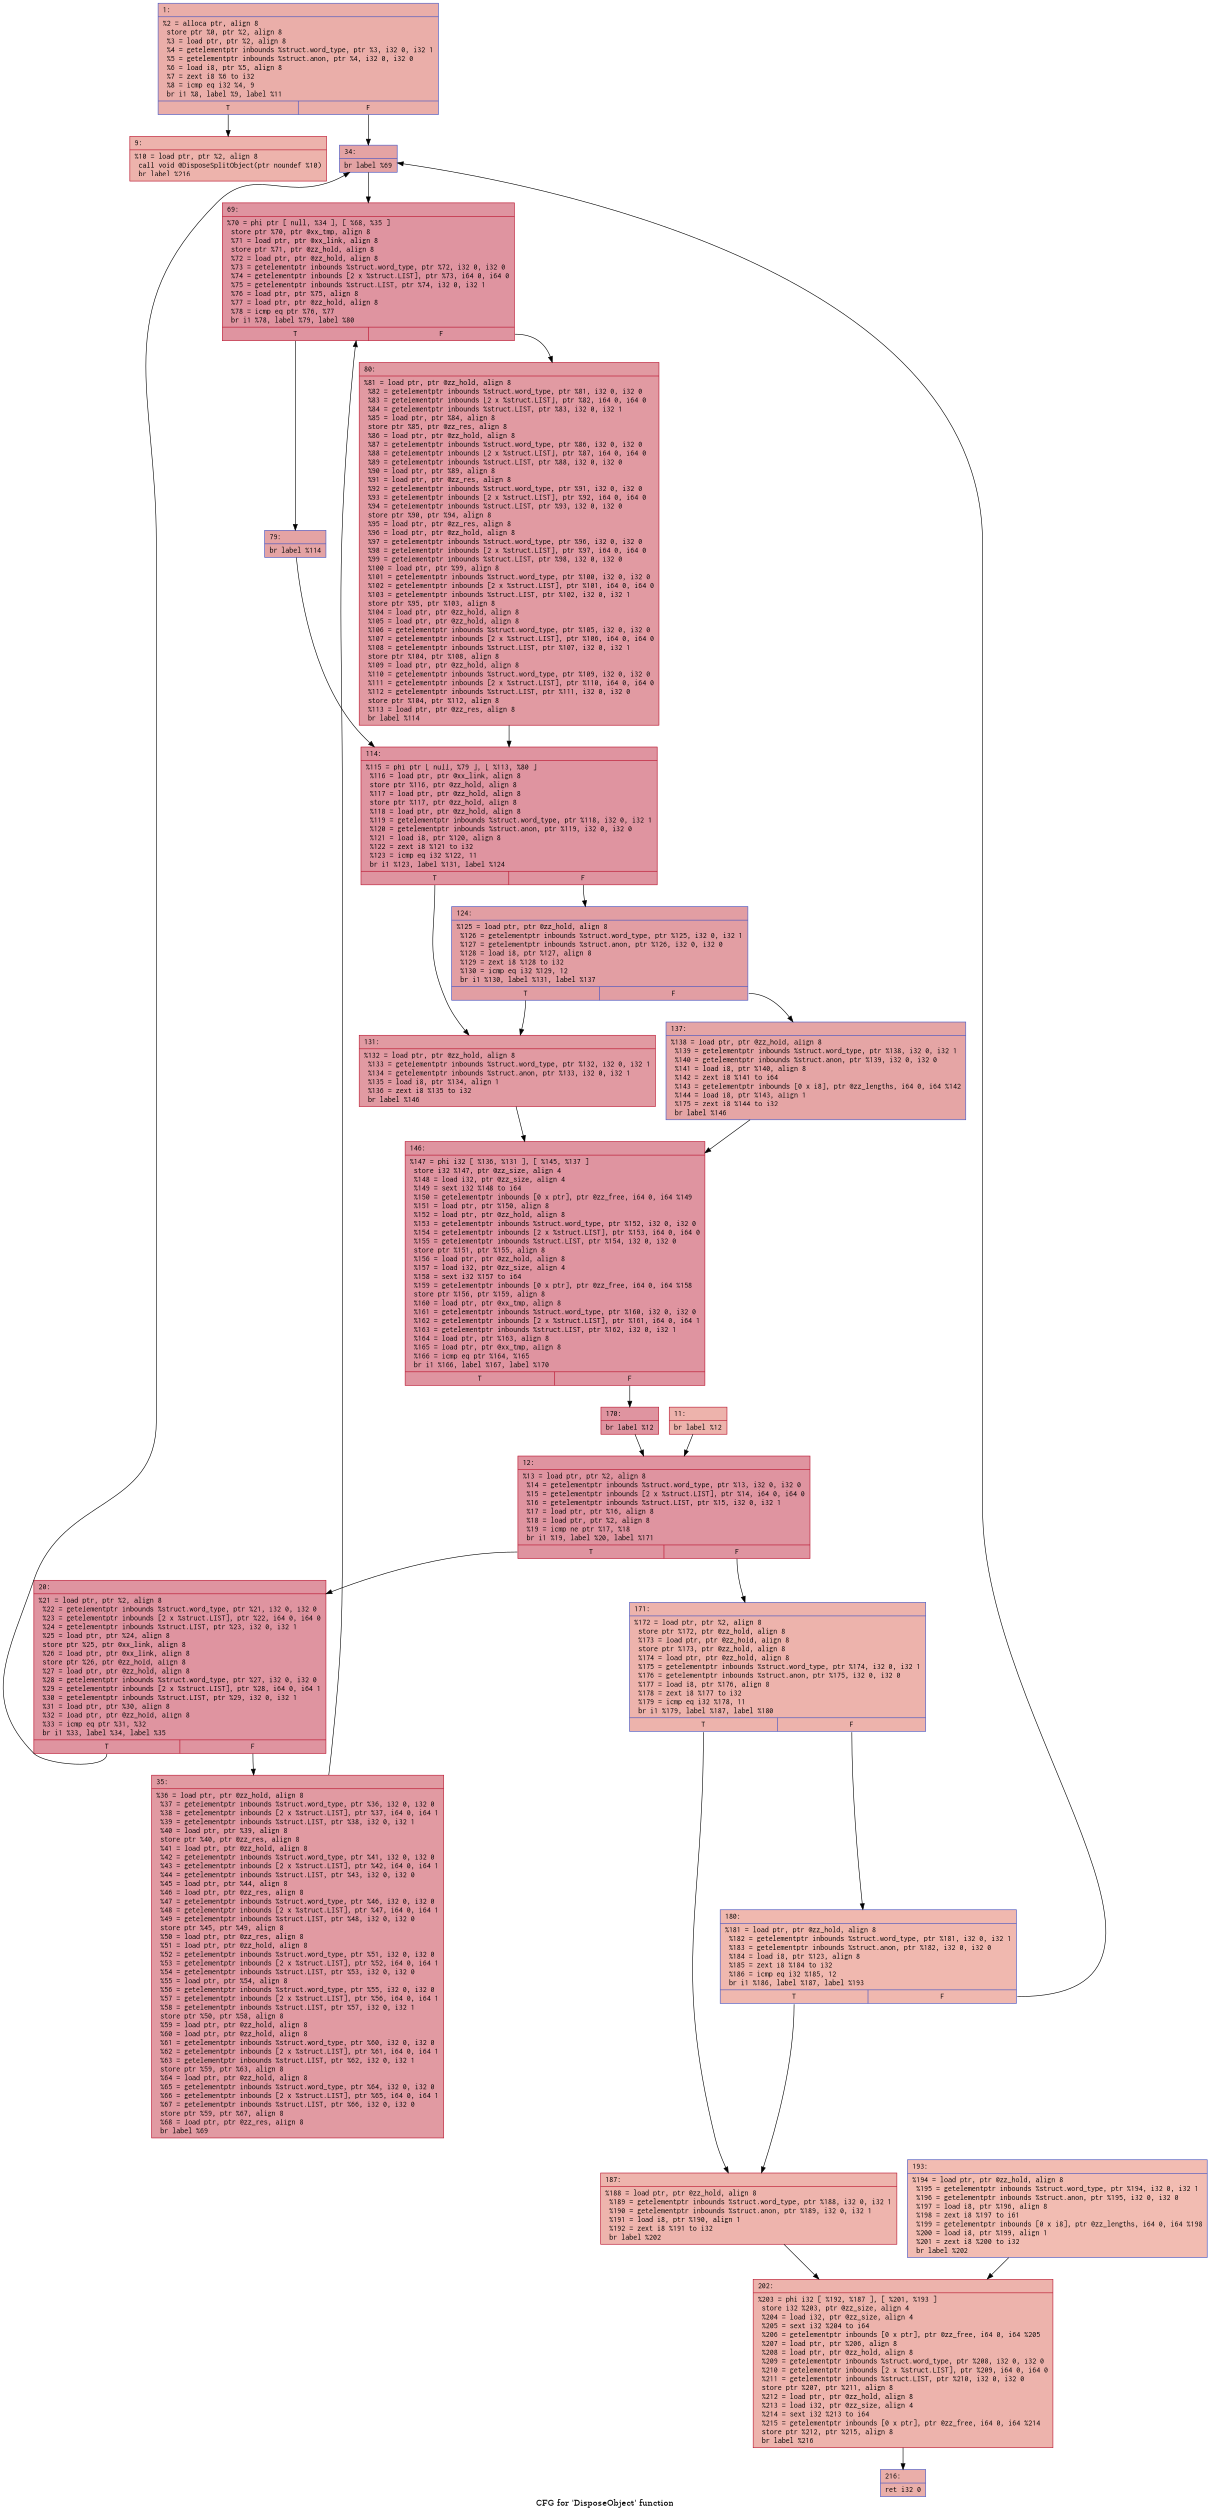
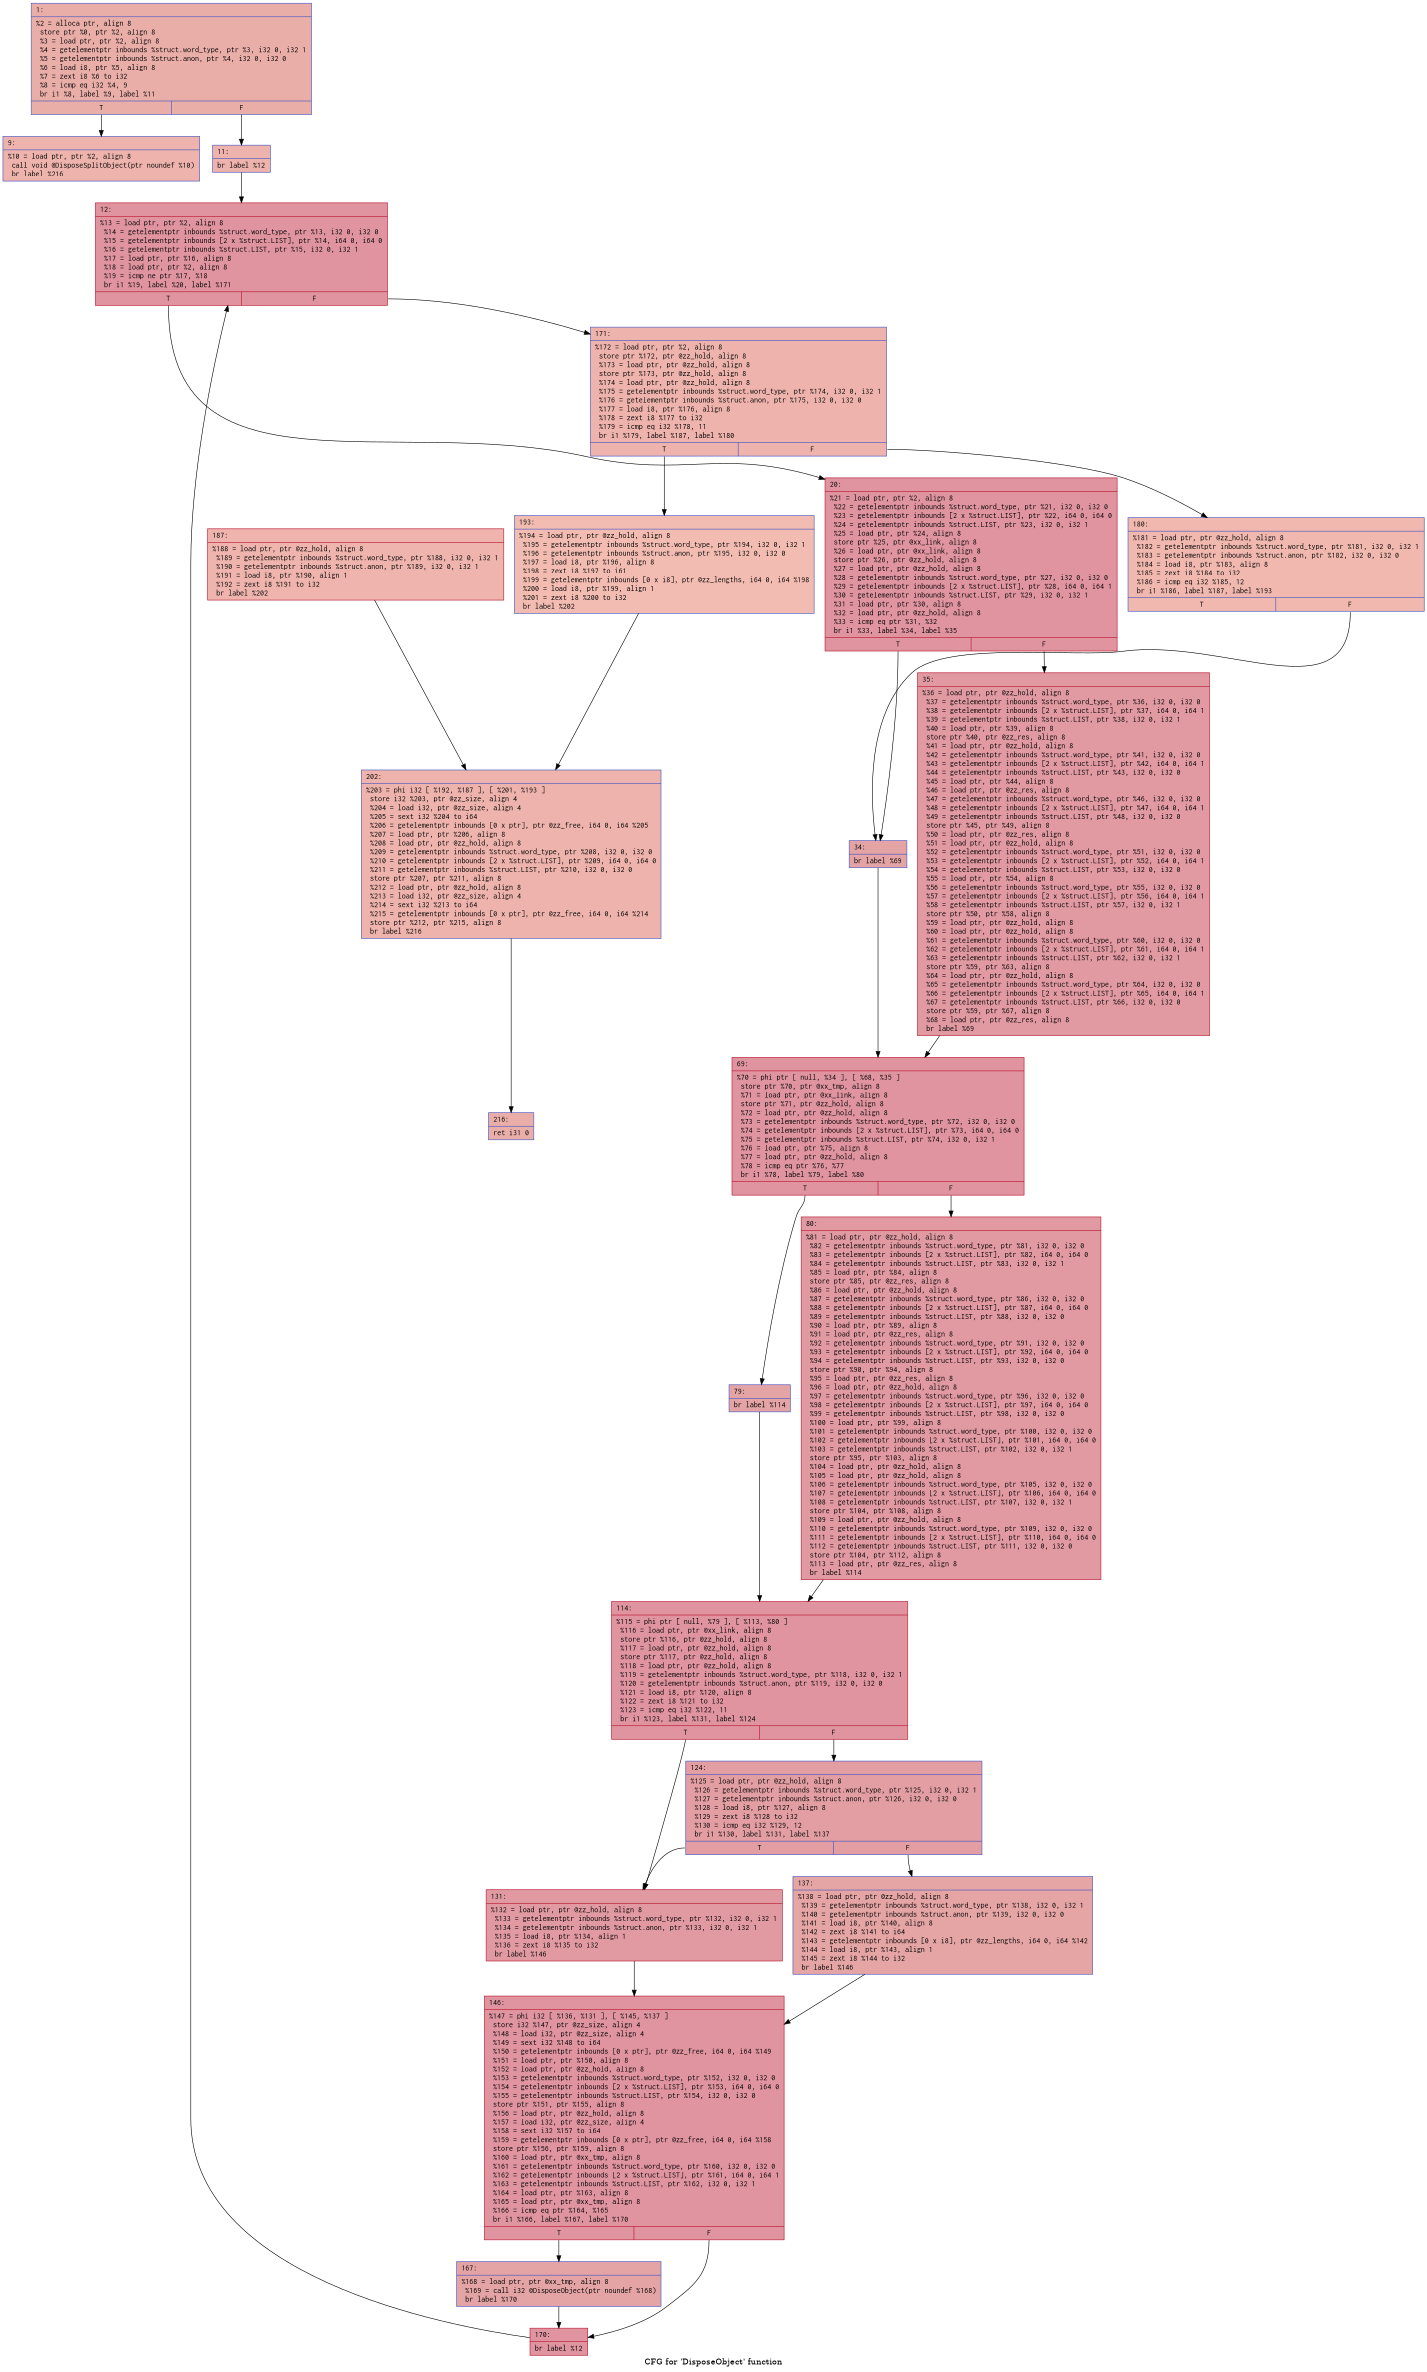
edge "1:" -> "34:": now "1:" -> "11:"
node "9:": color #b70d28ff -> #3d50c3ff
node "137:": text "%175 = zext i8 %144 to i32" -> "%145 = zext i8 %144 to i32"
node "11:": color #b70d28ff -> #3d50c3ff
edge "171:" -> "187:": now "171:" -> "193:"
node "180:": text "%184 = load i8, ptr %123, align 8" -> "%184 = load i8, ptr %183, align 8"
edge "180:" -> "187:": removed
node "167:": added
node "202:": color #b70d28ff -> #3d50c3ff
node "216:": text "ret i32 0" -> "ret i31 0"
